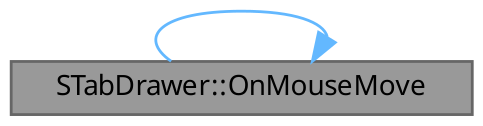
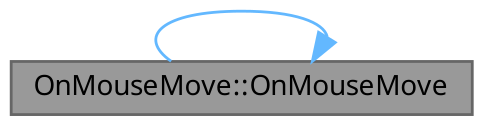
node "STabDrawer::OnMouseMove": label "STabDrawer::OnMouseMove" -> "OnMouseMove::OnMouseMove"
